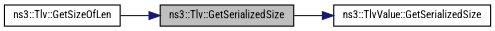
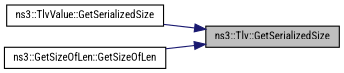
node "ns3::Tlv::GetSizeOfLen": label "ns3::Tlv::GetSizeOfLen" -> "ns3::GetSizeOfLen::GetSizeOfLen"
edge "ns3::Tlv::GetSerializedSize" -> "ns3::TlvValue::GetSerializedSize": reversed
